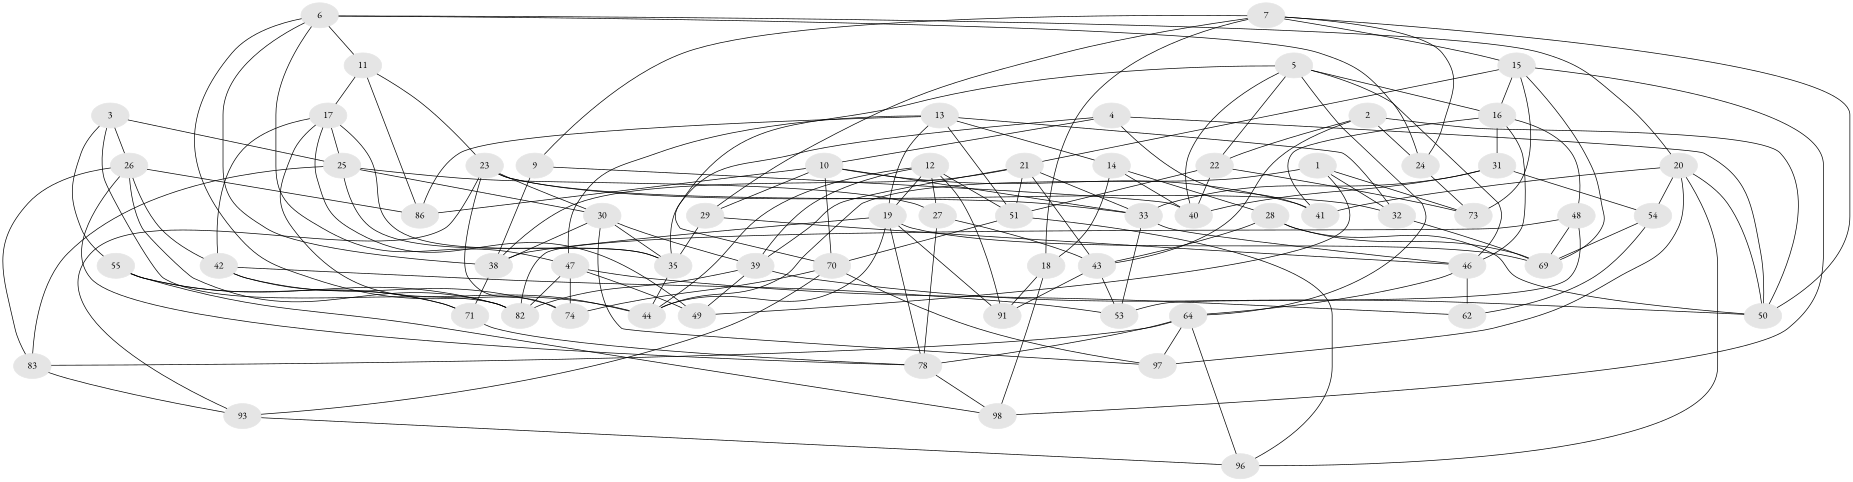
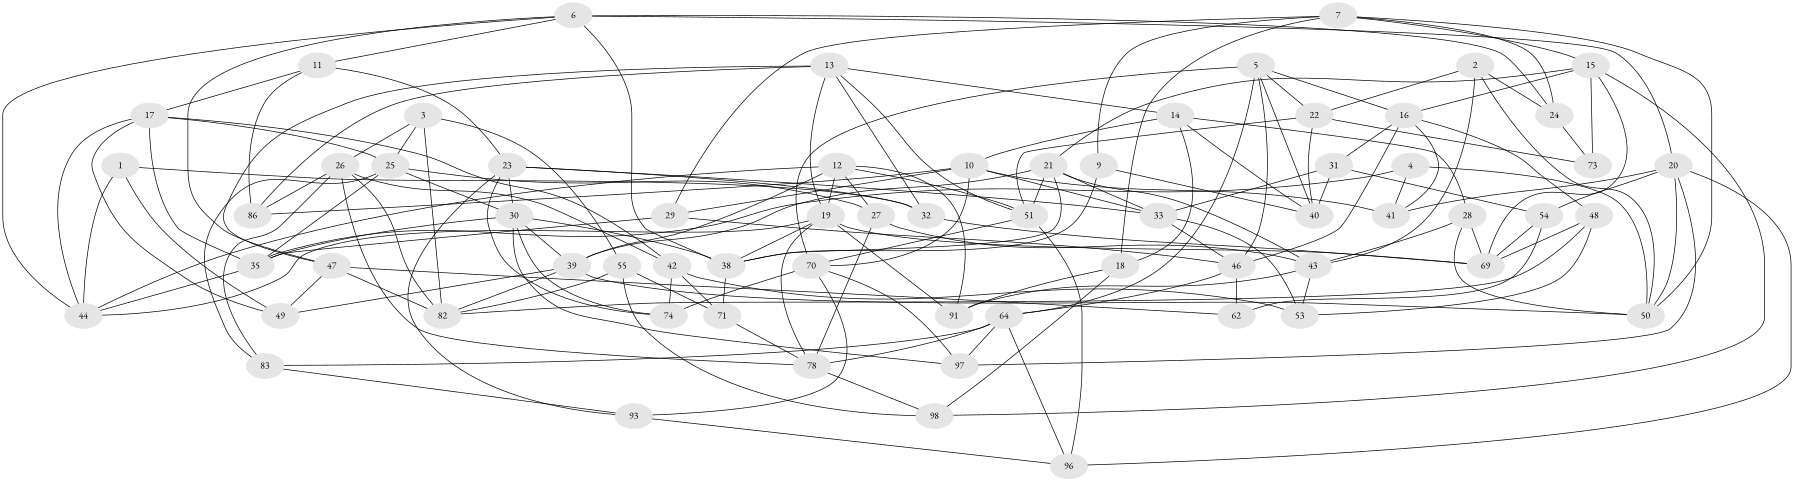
edge "4" -- "10": now "14" -- "10"
edge "1" -- "73": removed
edge "47" -- "74": now "30" -- "74"
